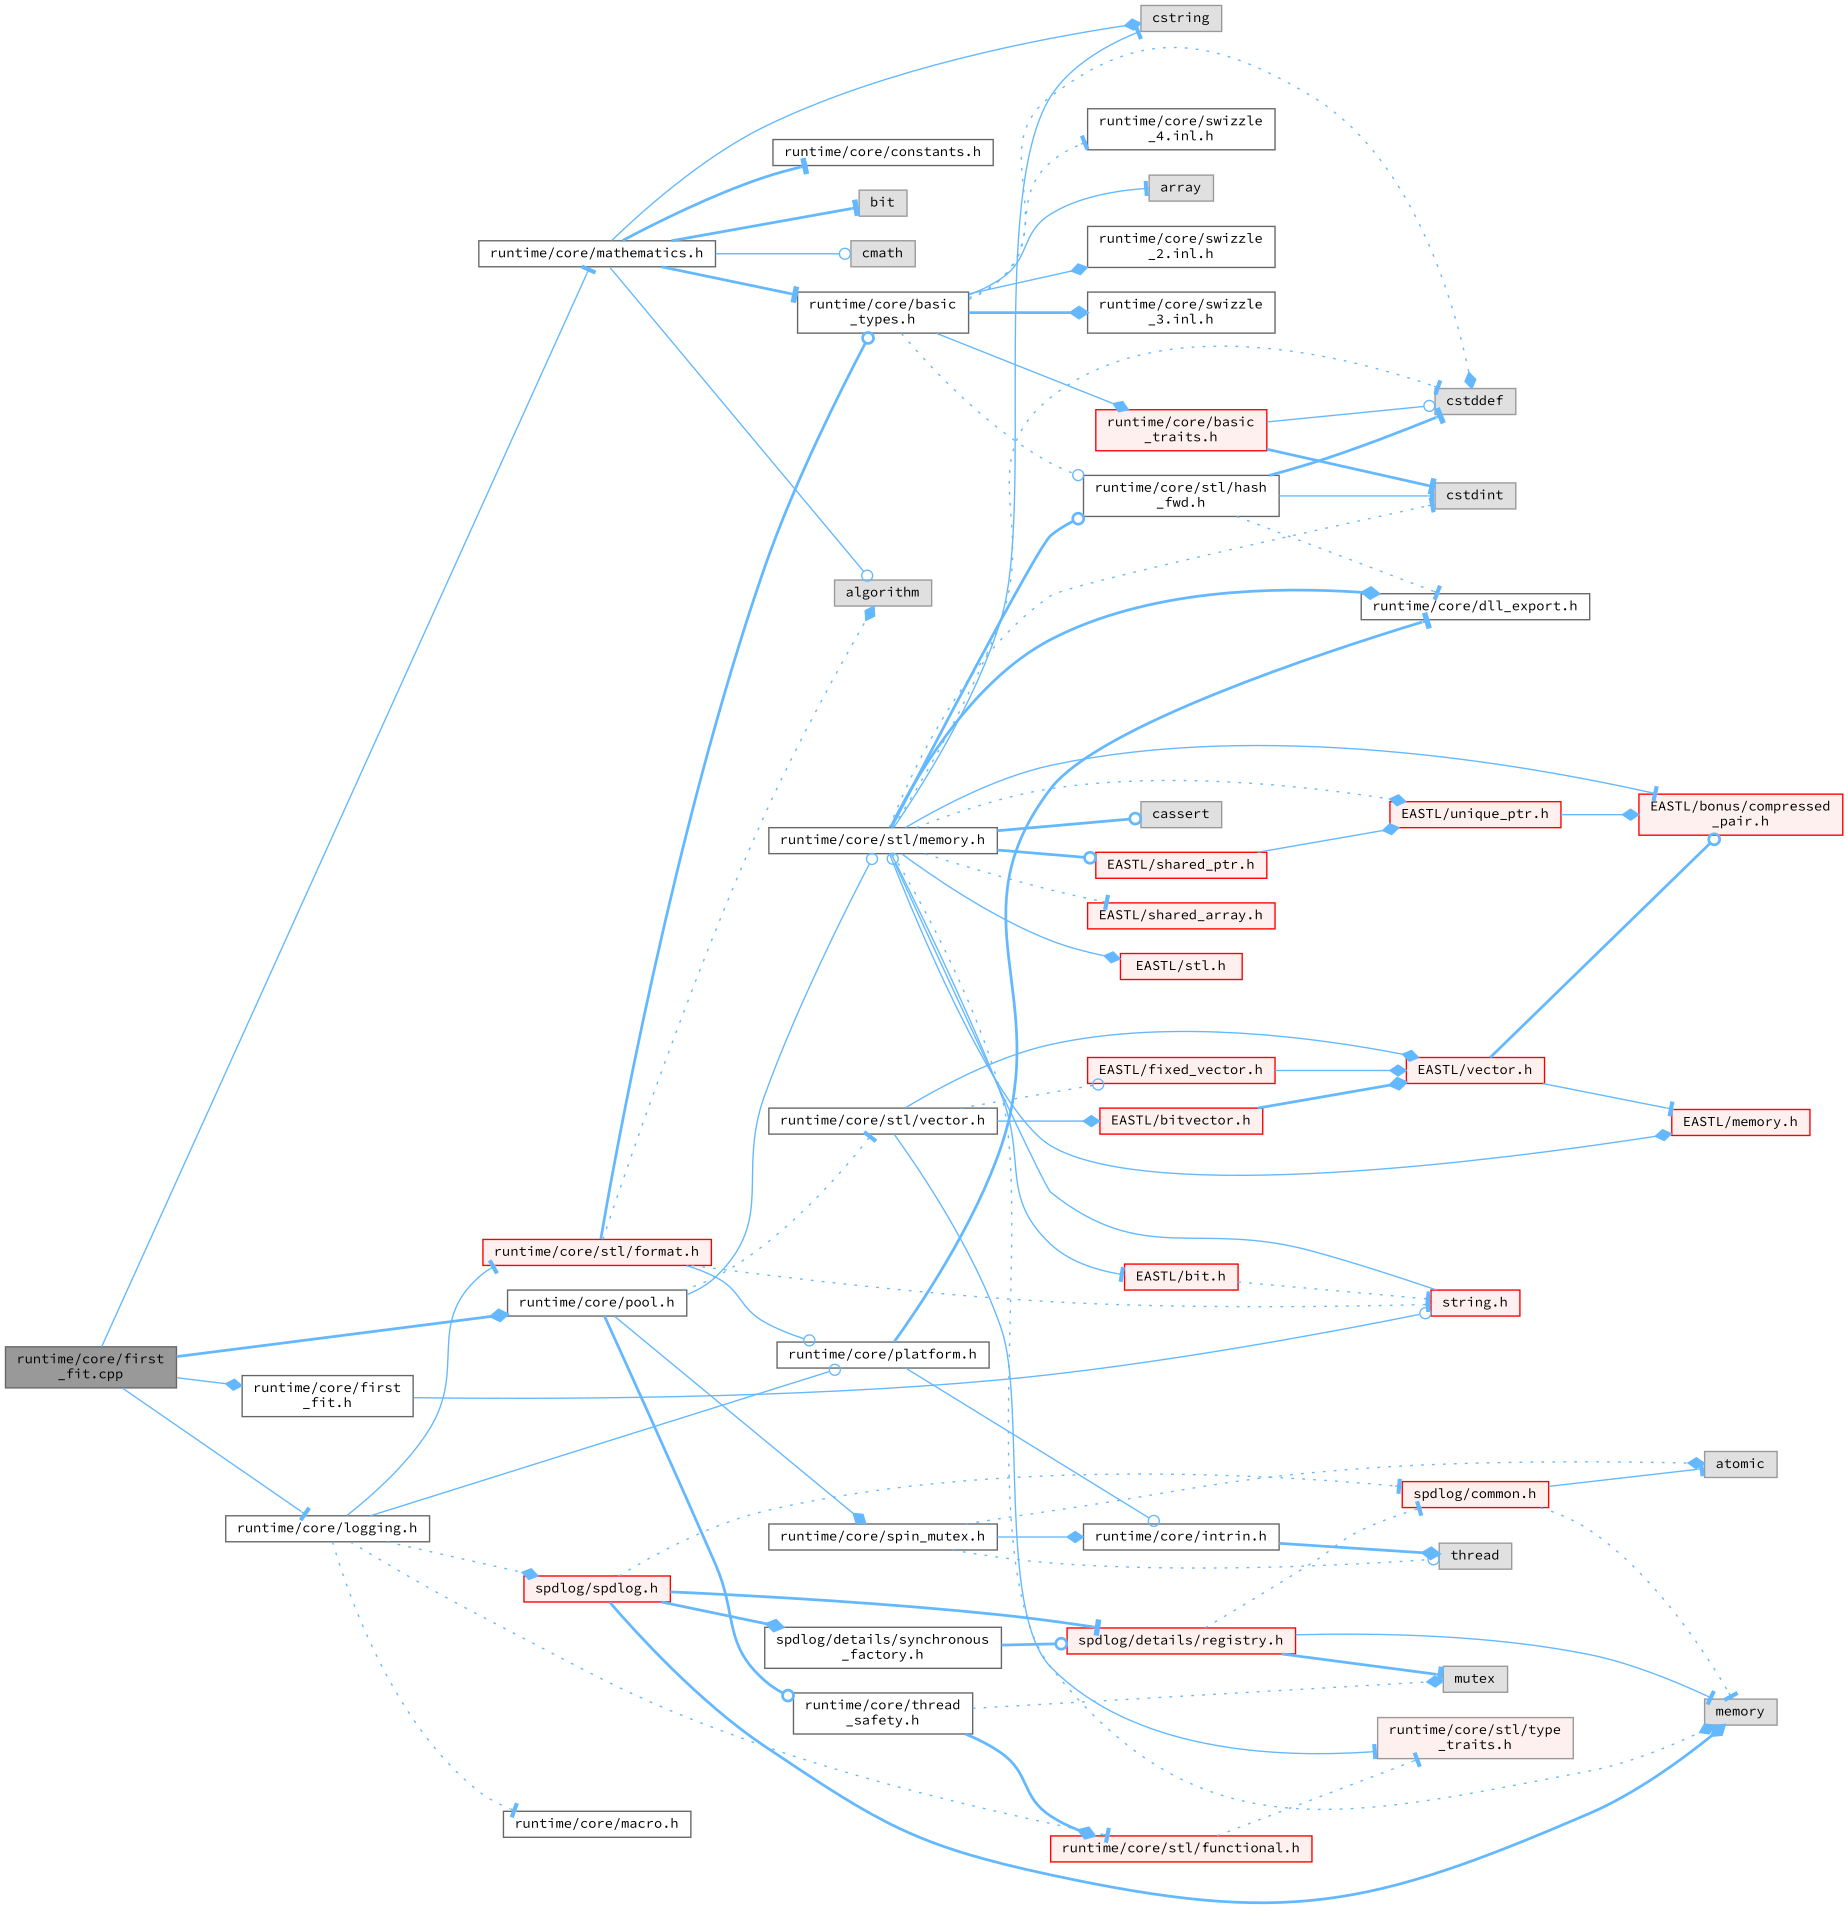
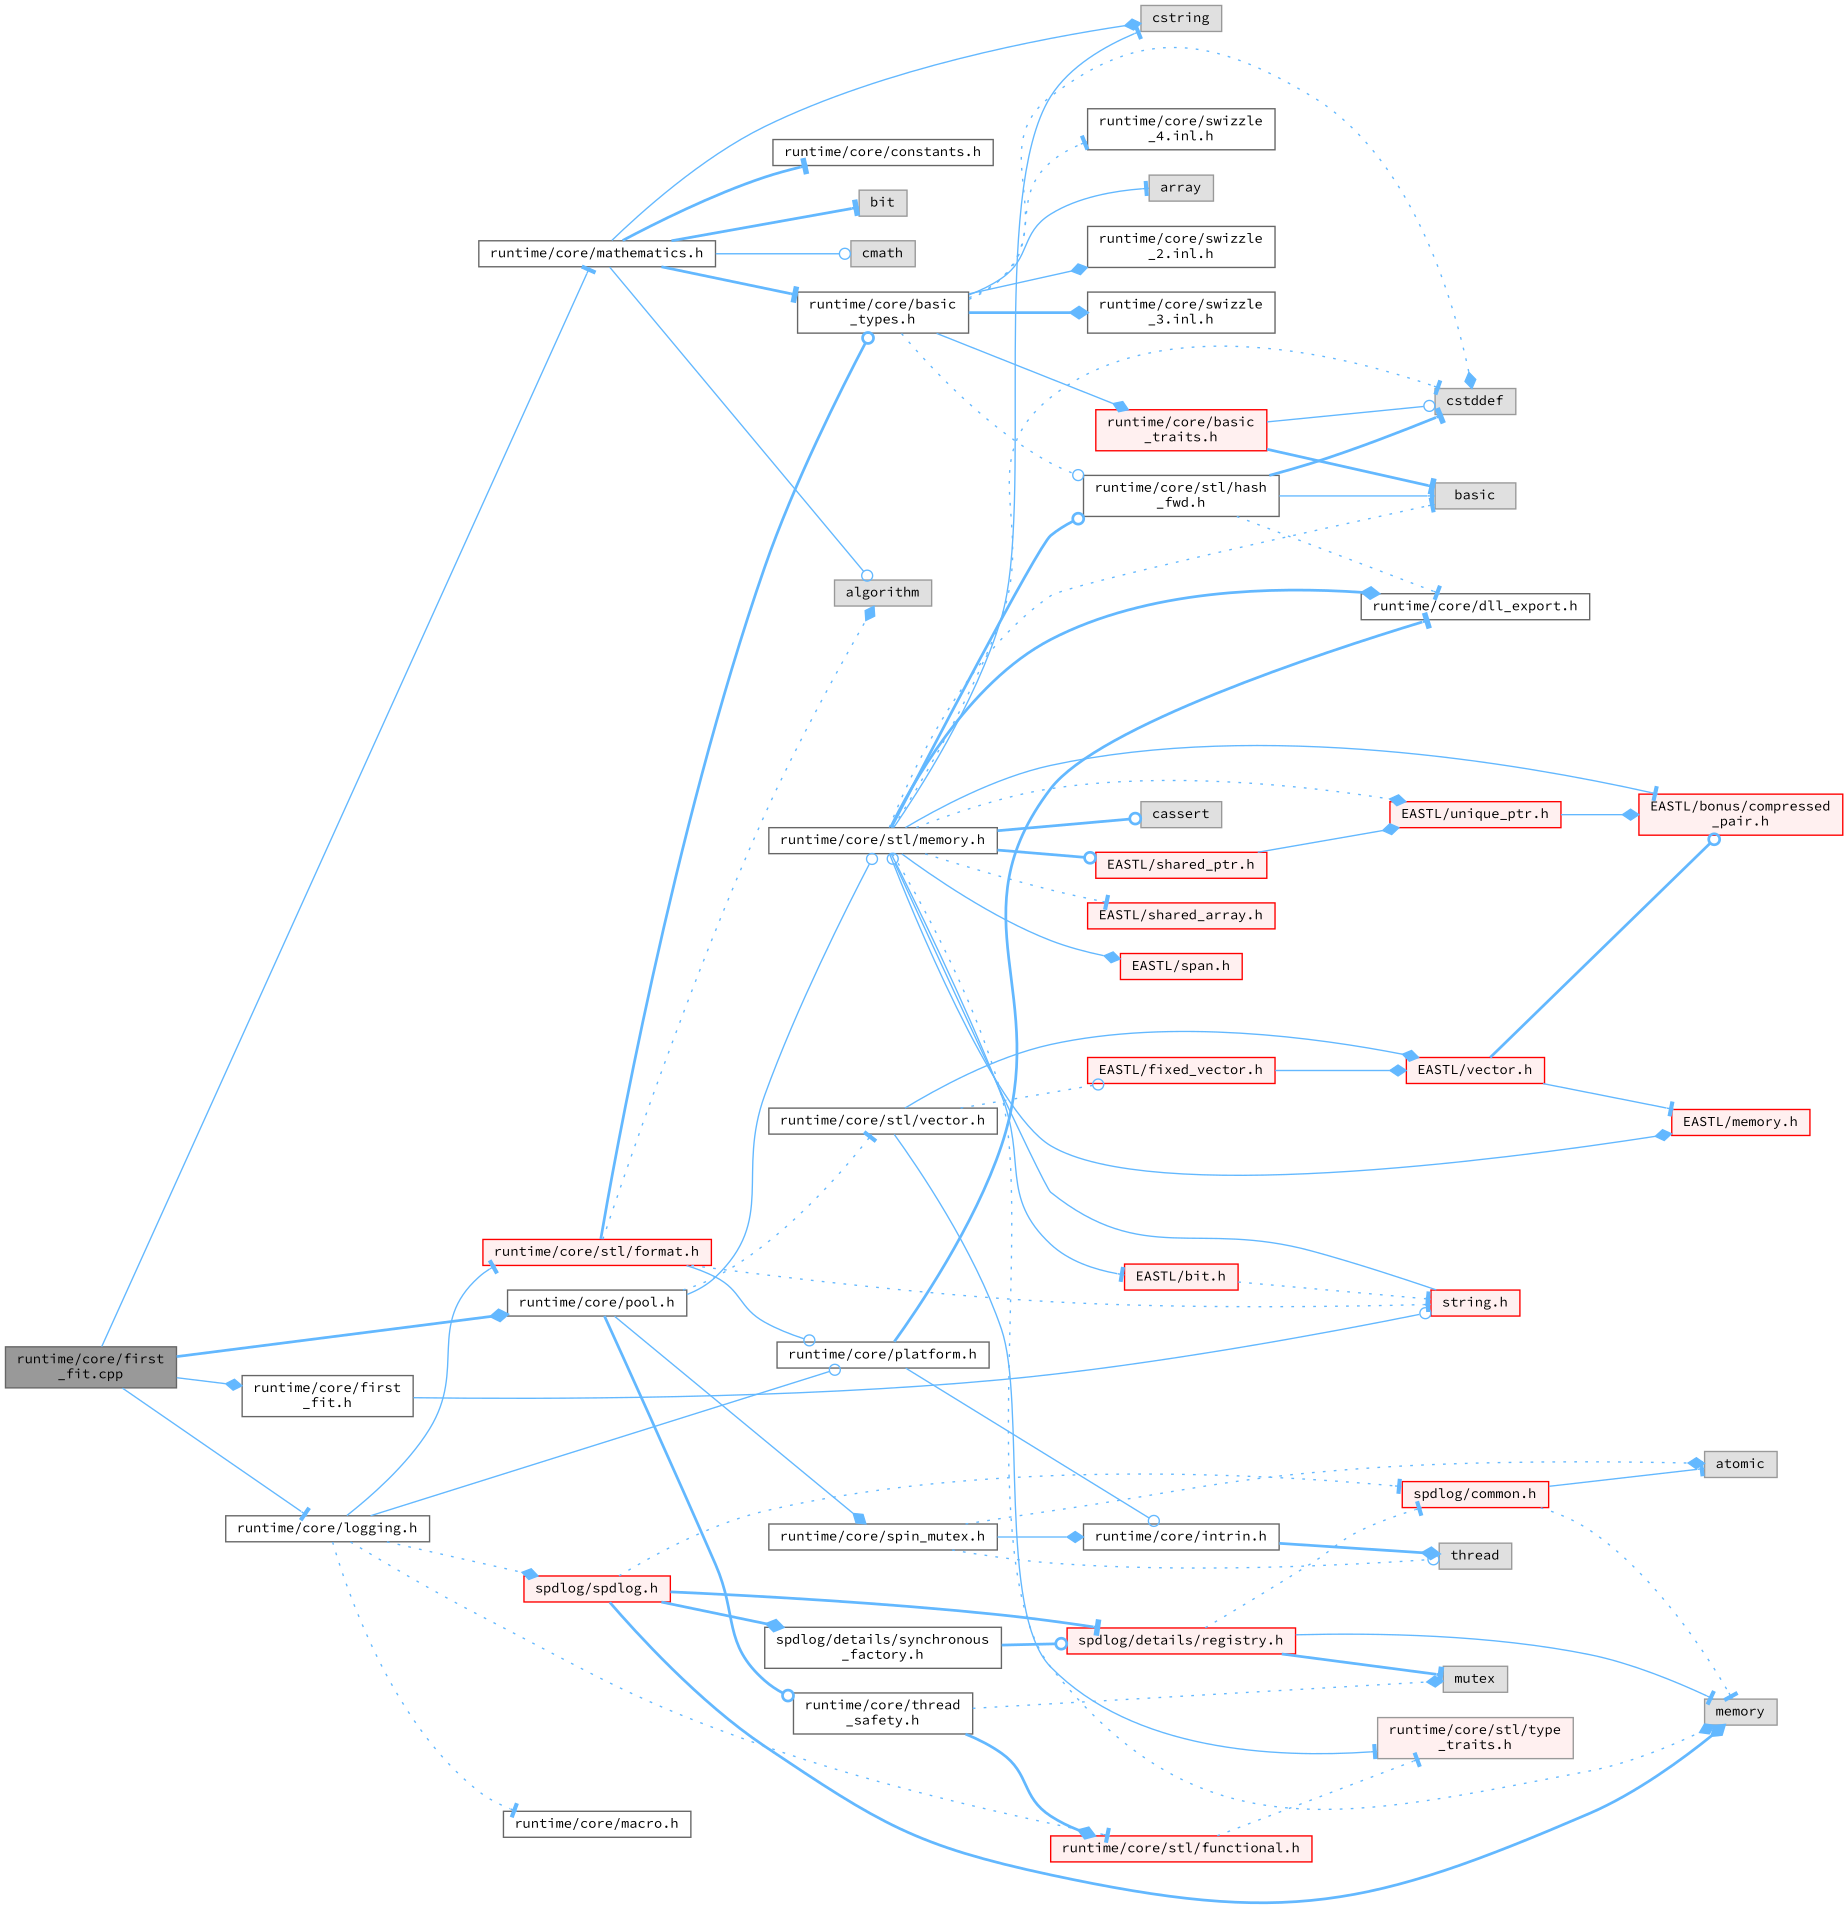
node "cstdint": label "cstdint" -> "basic"
node "EASTL/stl.h": label "EASTL/stl.h" -> "EASTL/span.h"
node "EASTL/bitvector.h": removed
